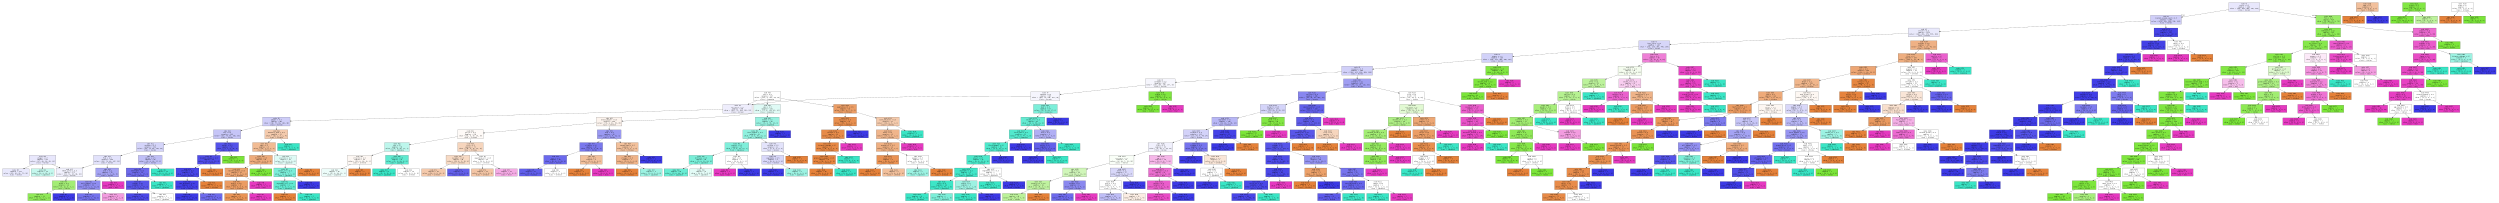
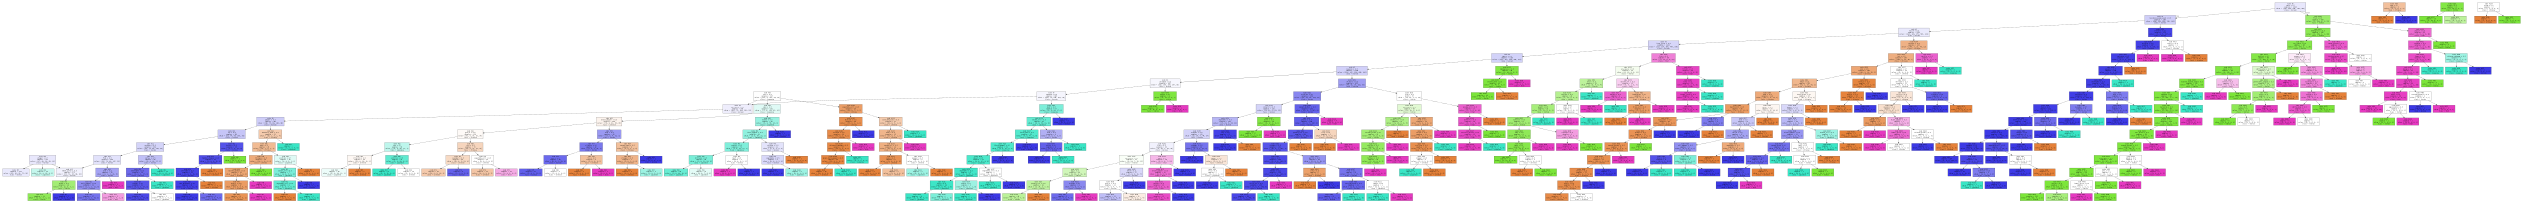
node "node #463": added
